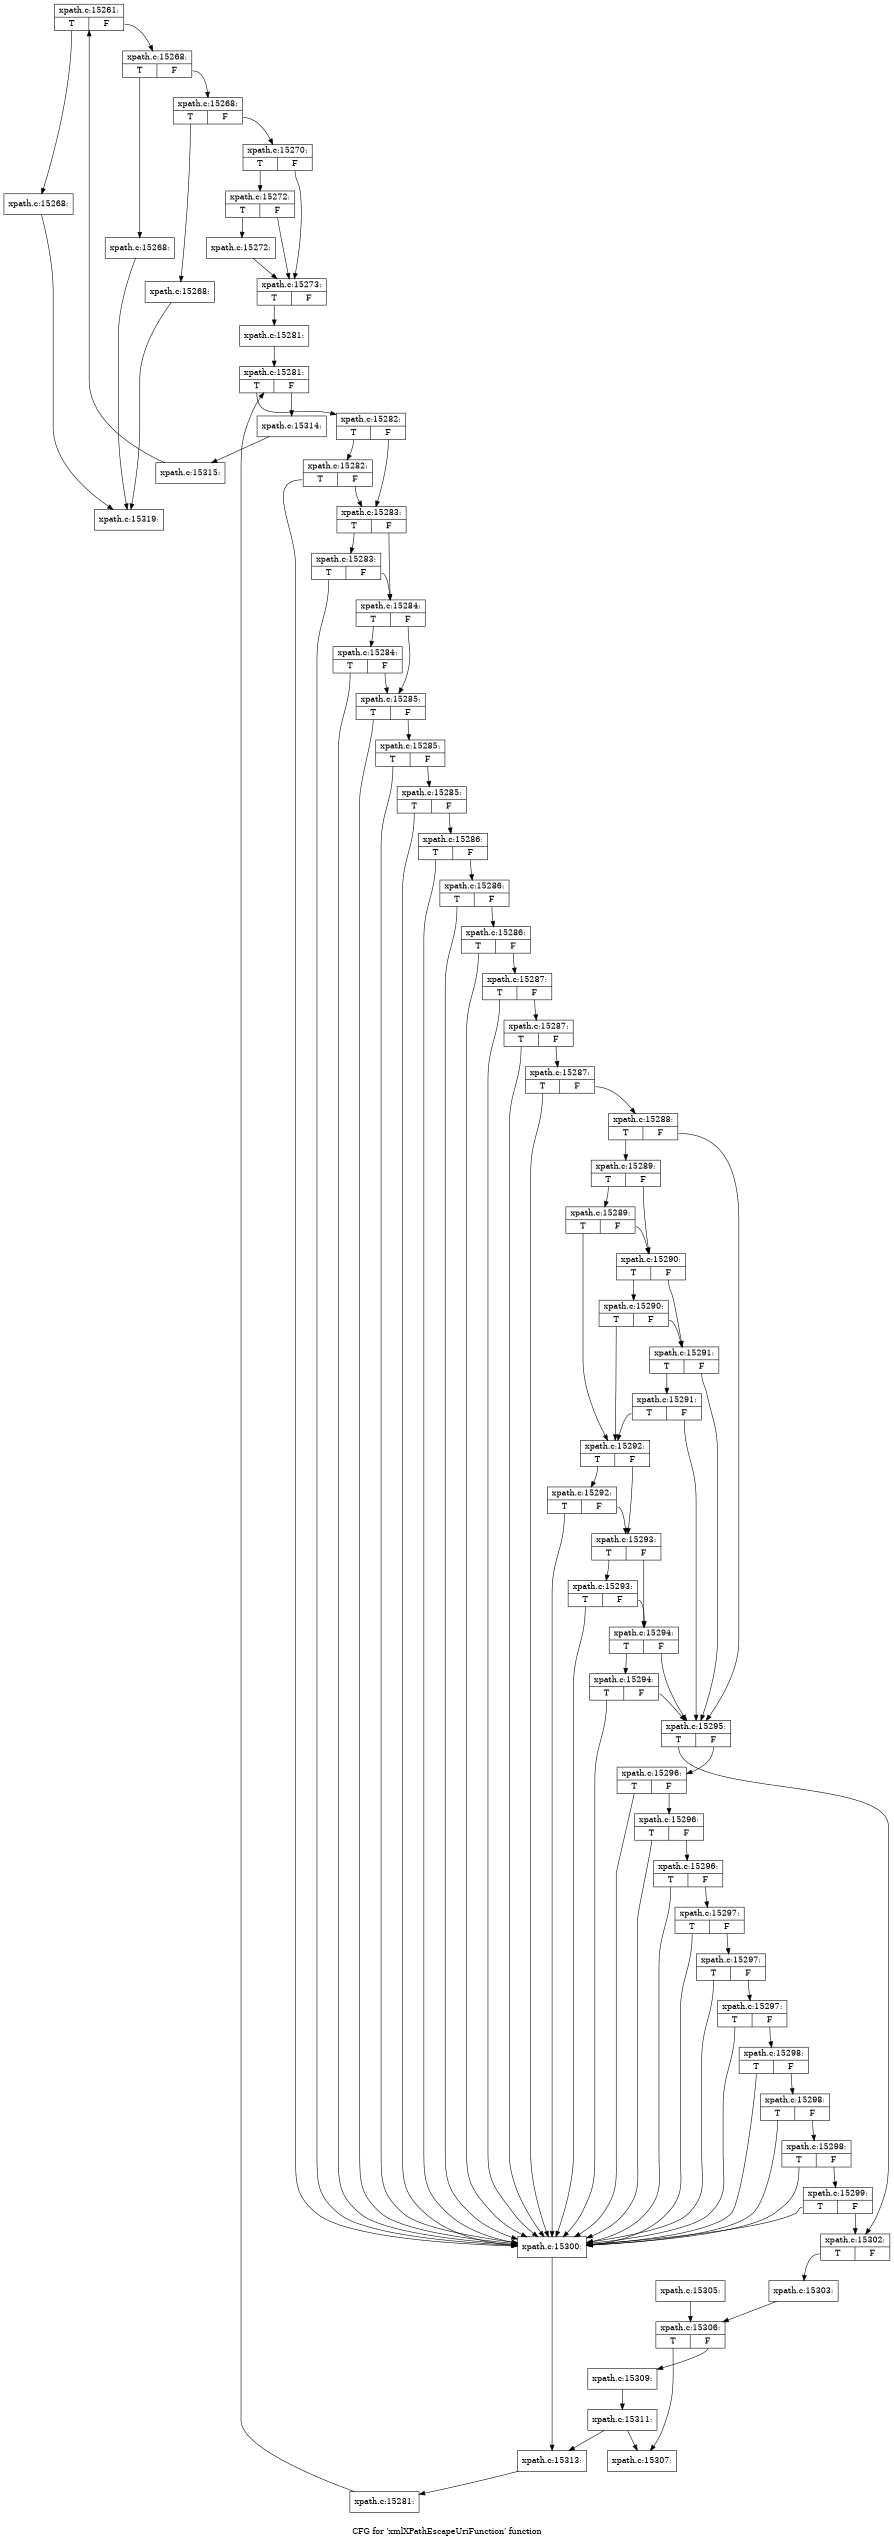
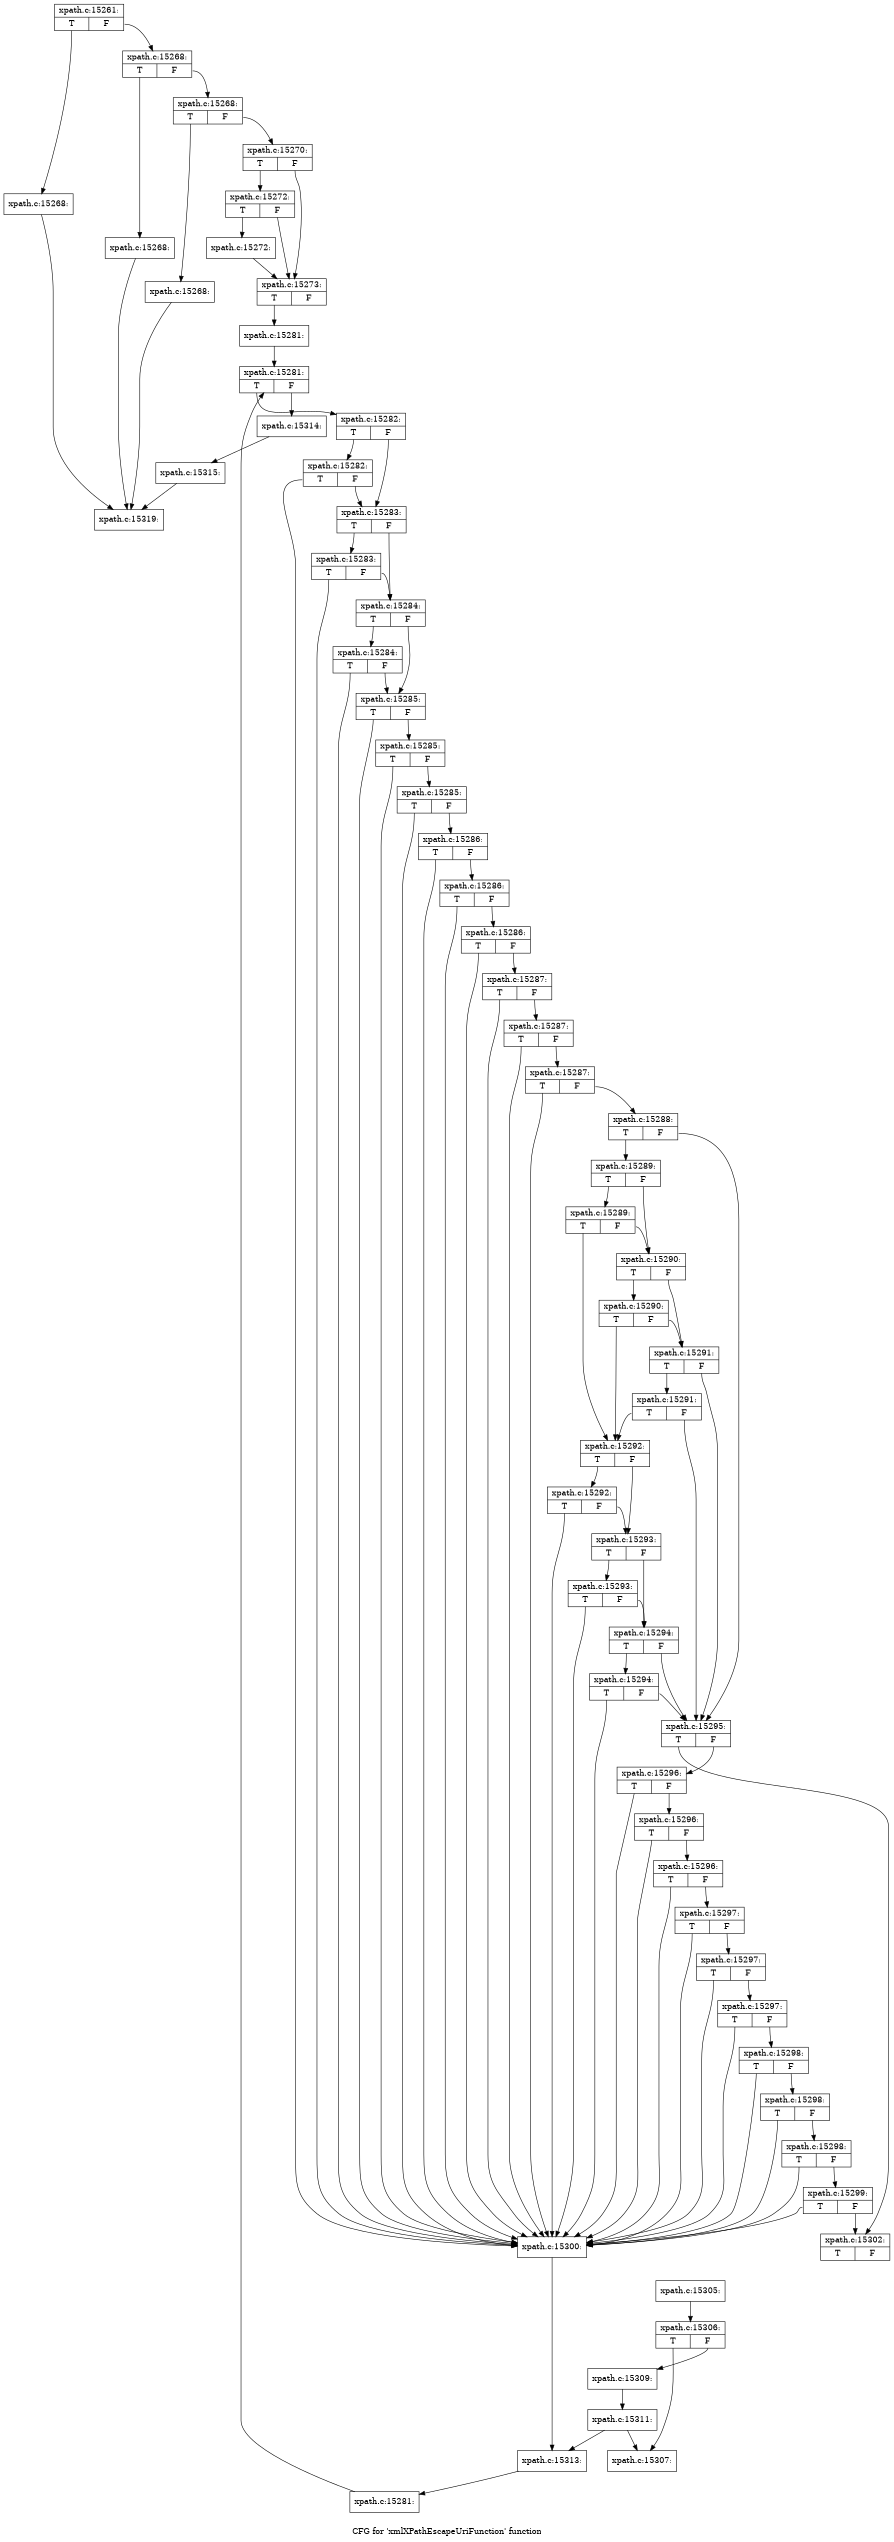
edge "xpath.c:15315:" -> "xpath.c:15261:": now "xpath.c:15315:" -> "xpath.c:15319:"
node "xpath.c:15303:": removed
